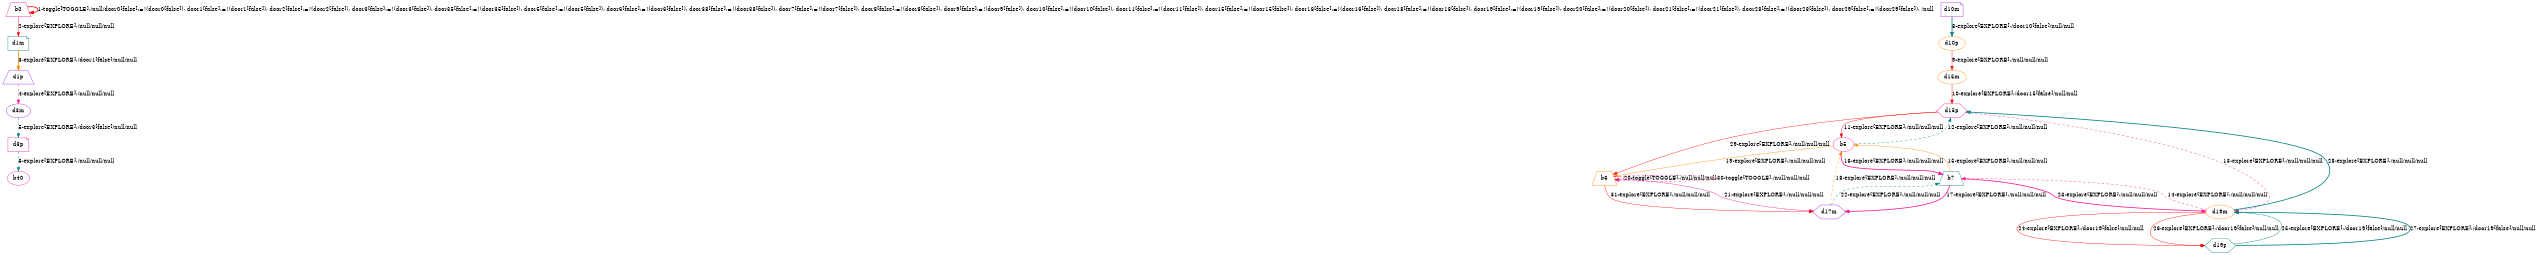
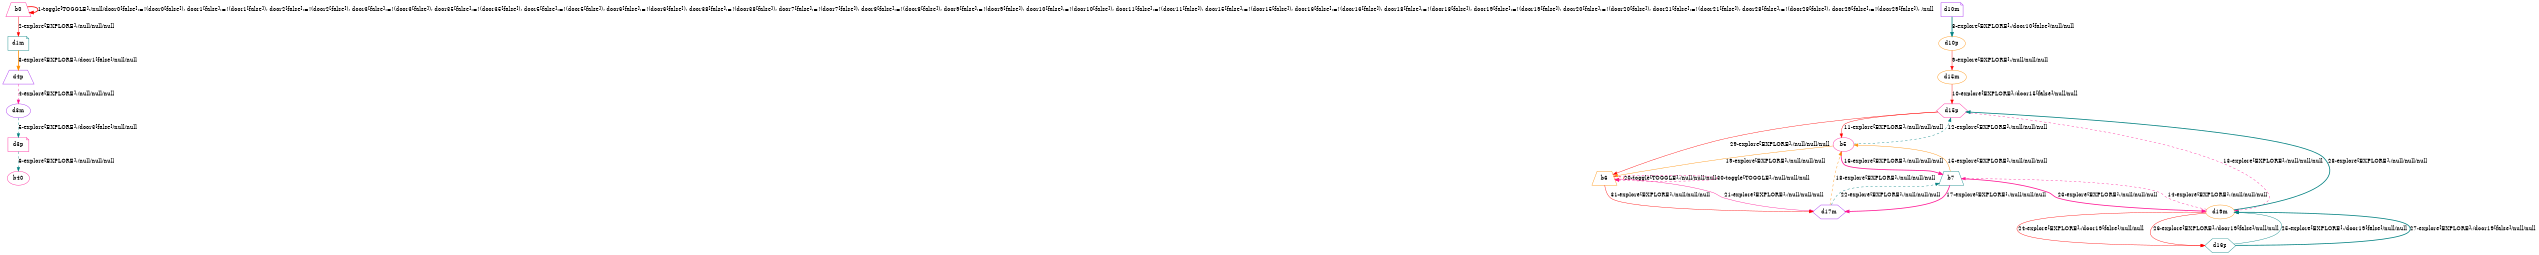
node "d1p": label "d1p" -> "d4p"
node "d19p": label "d19p" -> "d16p"
